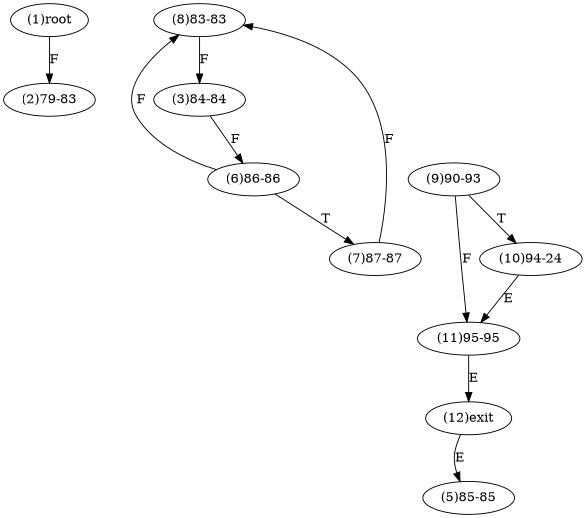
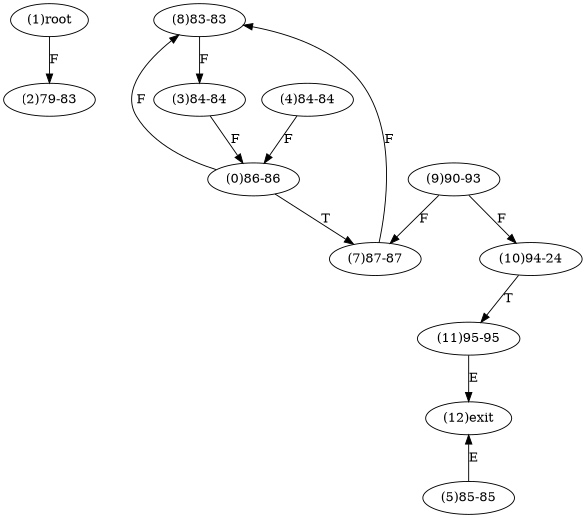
node "(4)84-84": added
node "(6)86-86": label "(6)86-86" -> "(0)86-86"
edge "(9)90-93" -> "(10)94-24": label "T" -> "F"
edge "(9)90-93" -> "(11)95-95": now "(9)90-93" -> "(7)87-87"
edge "(10)94-24" -> "(11)95-95": label "E" -> "T"
edge "(12)exit" -> "(5)85-85": reversed
